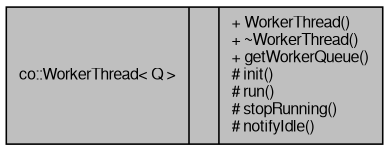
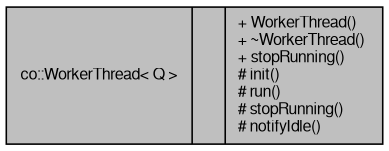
node "co::WorkerThread< Q >": text "+ getWorkerQueue()" -> "+ stopRunning()"
